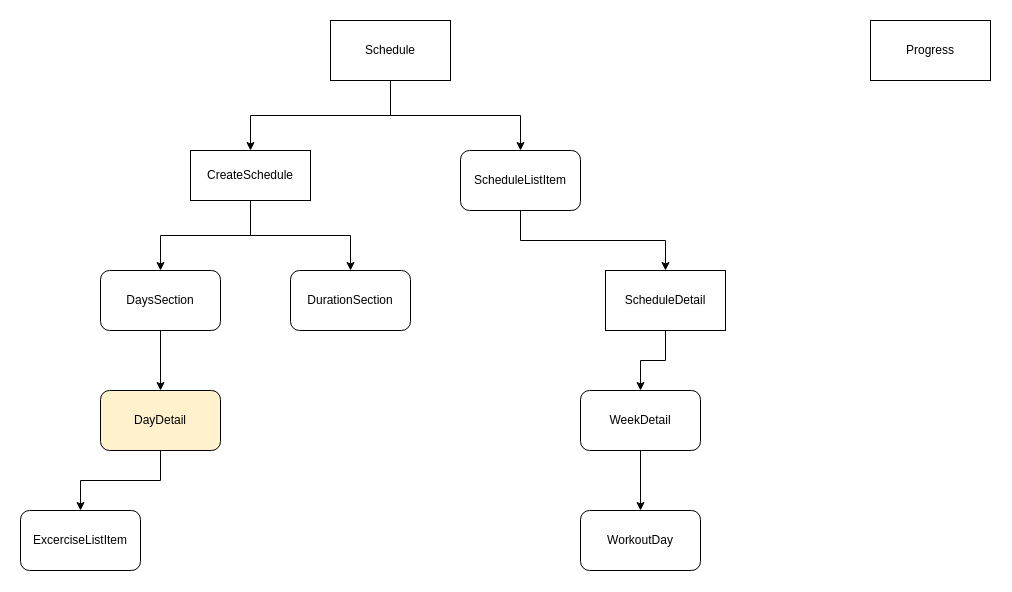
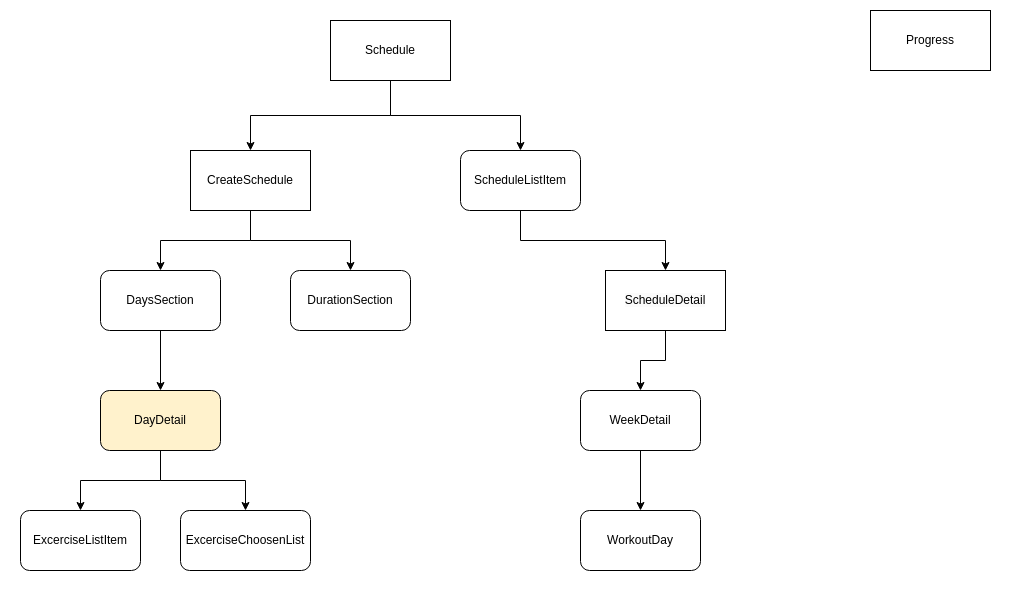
node "Progress": moved (931, 51) -> (931, 41)
node "CreateSchedule": size 120x50 -> 120x60
edge "DayDetail" -> "ExcerciseChoosenList": added
node "ExcerciseChoosenList": added
